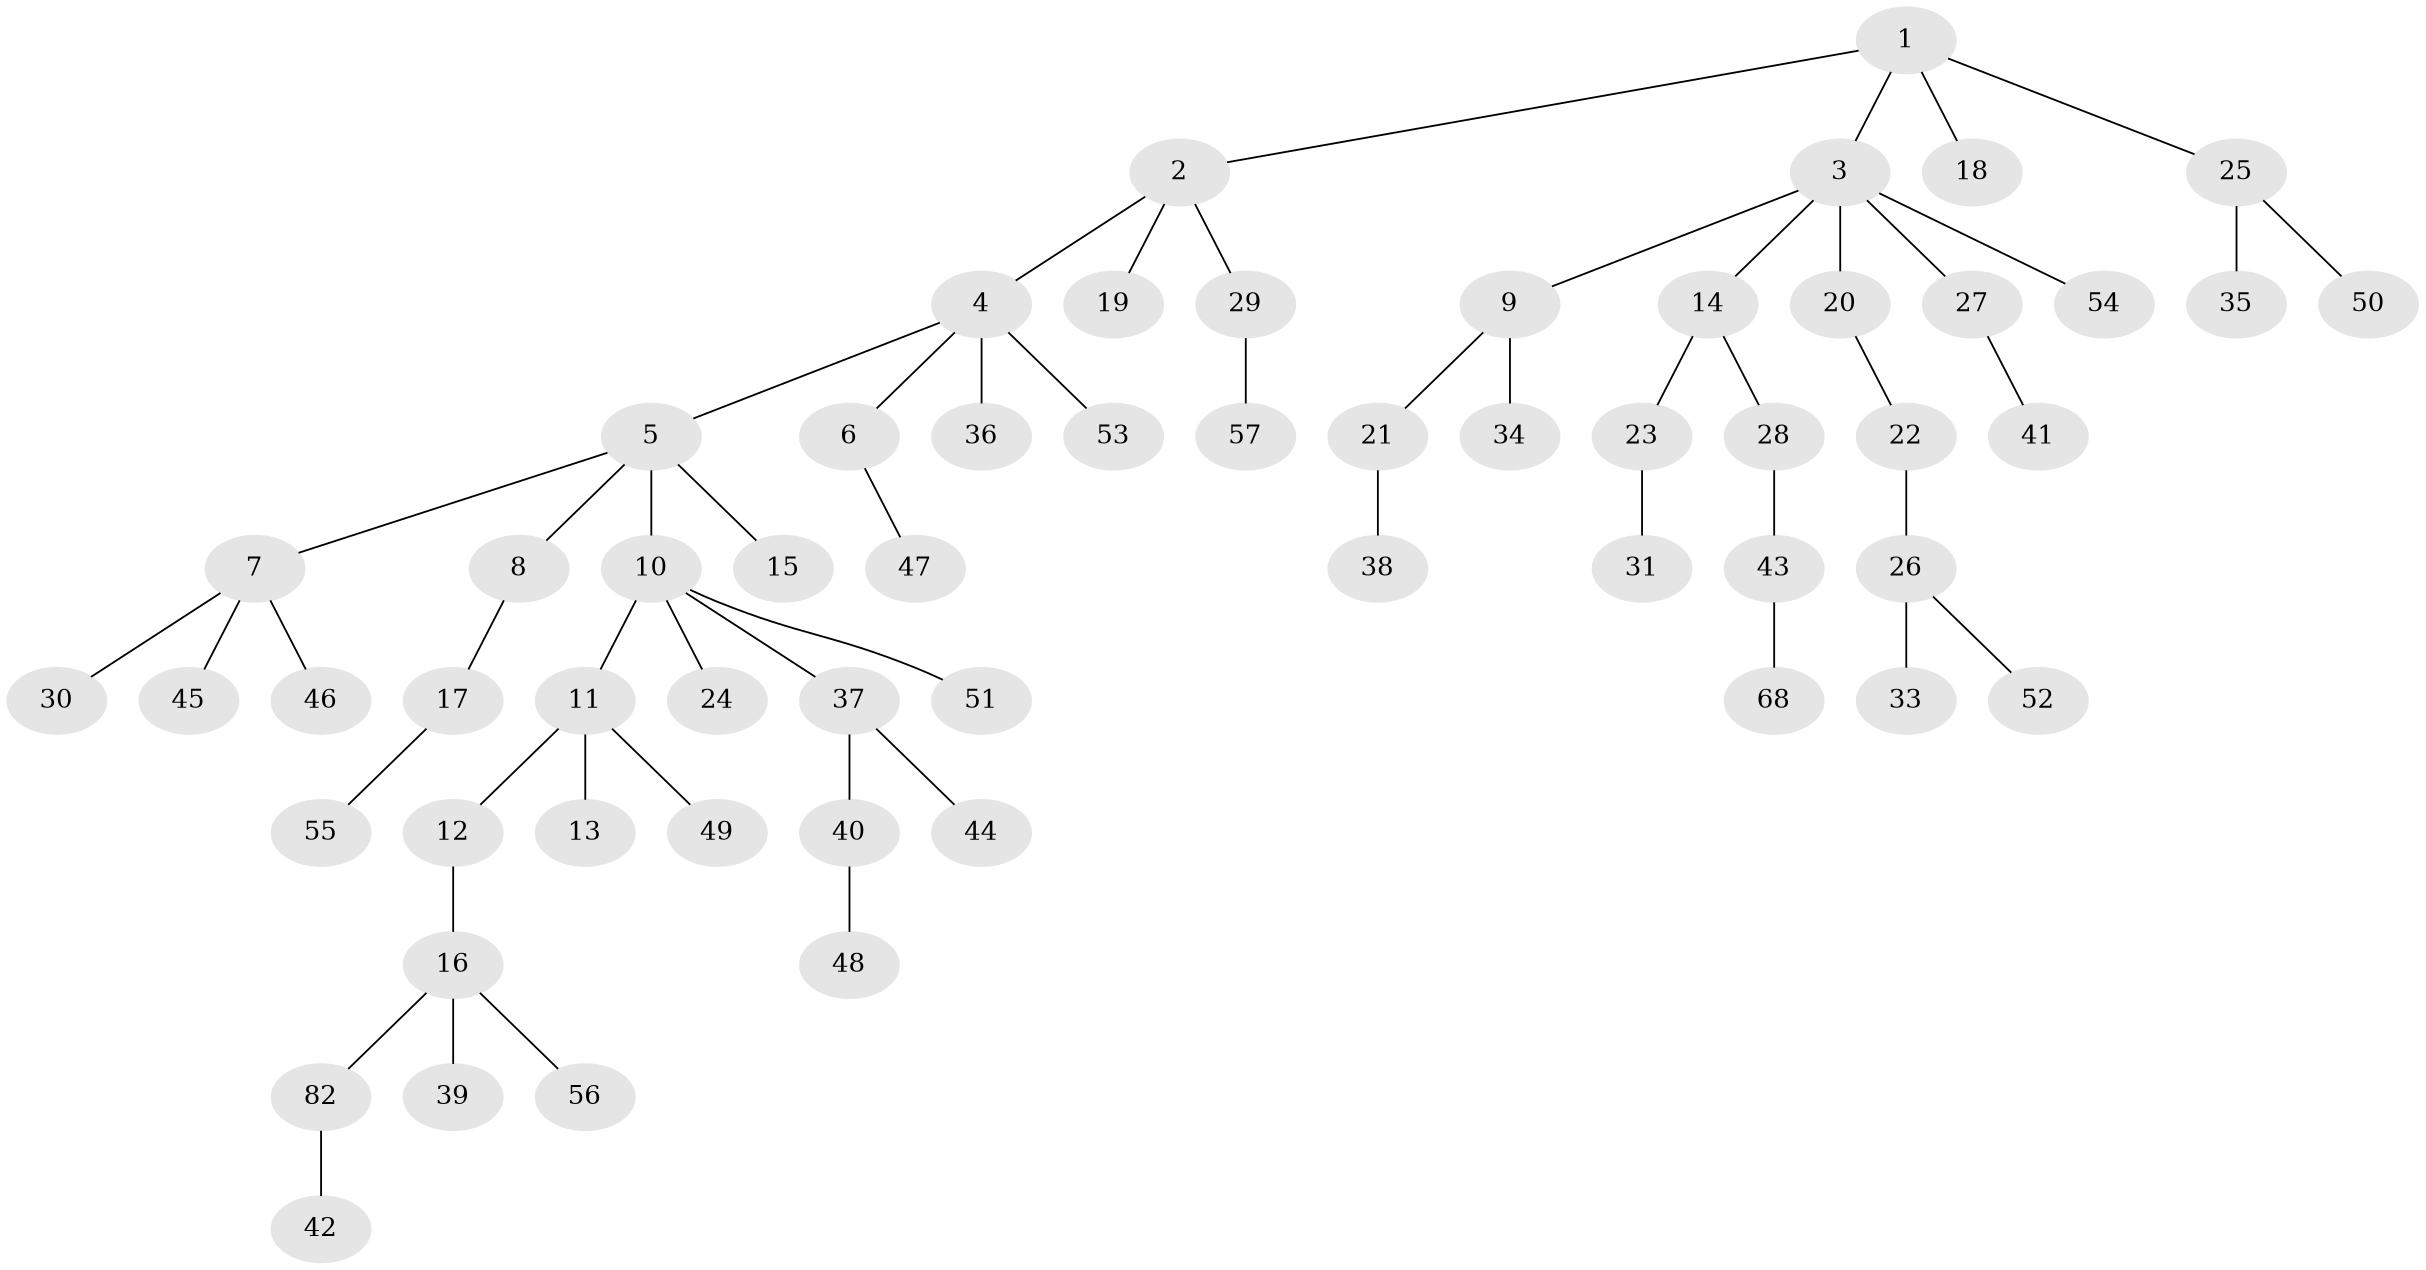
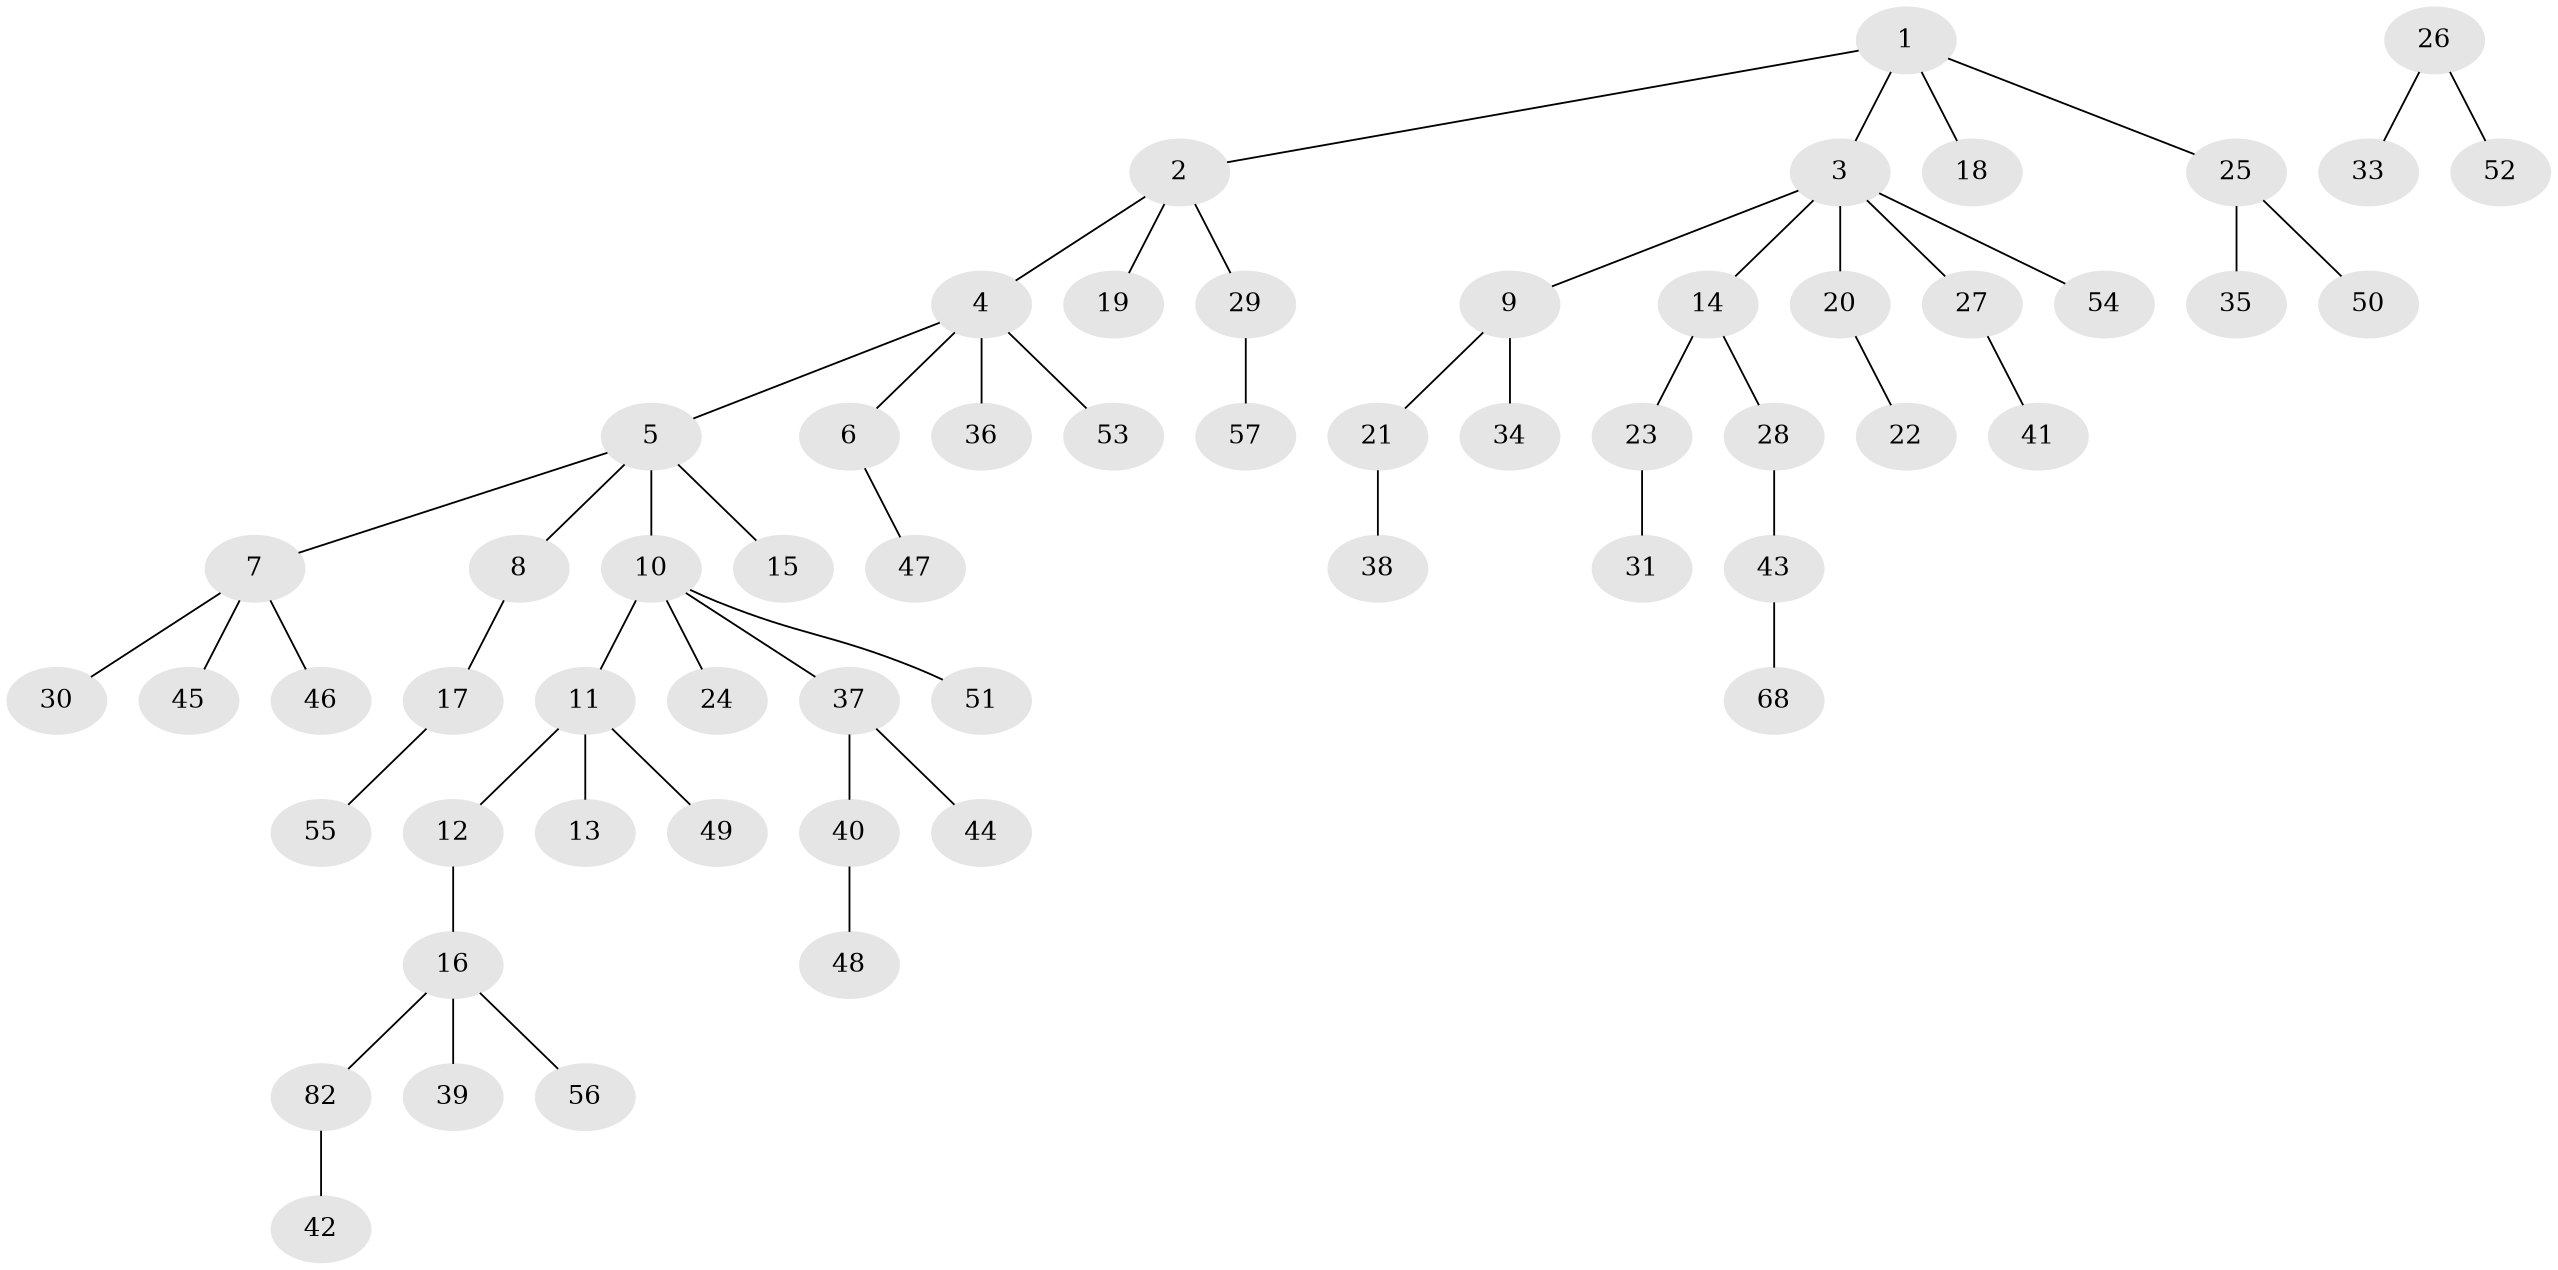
edge "22" -- "26": removed
